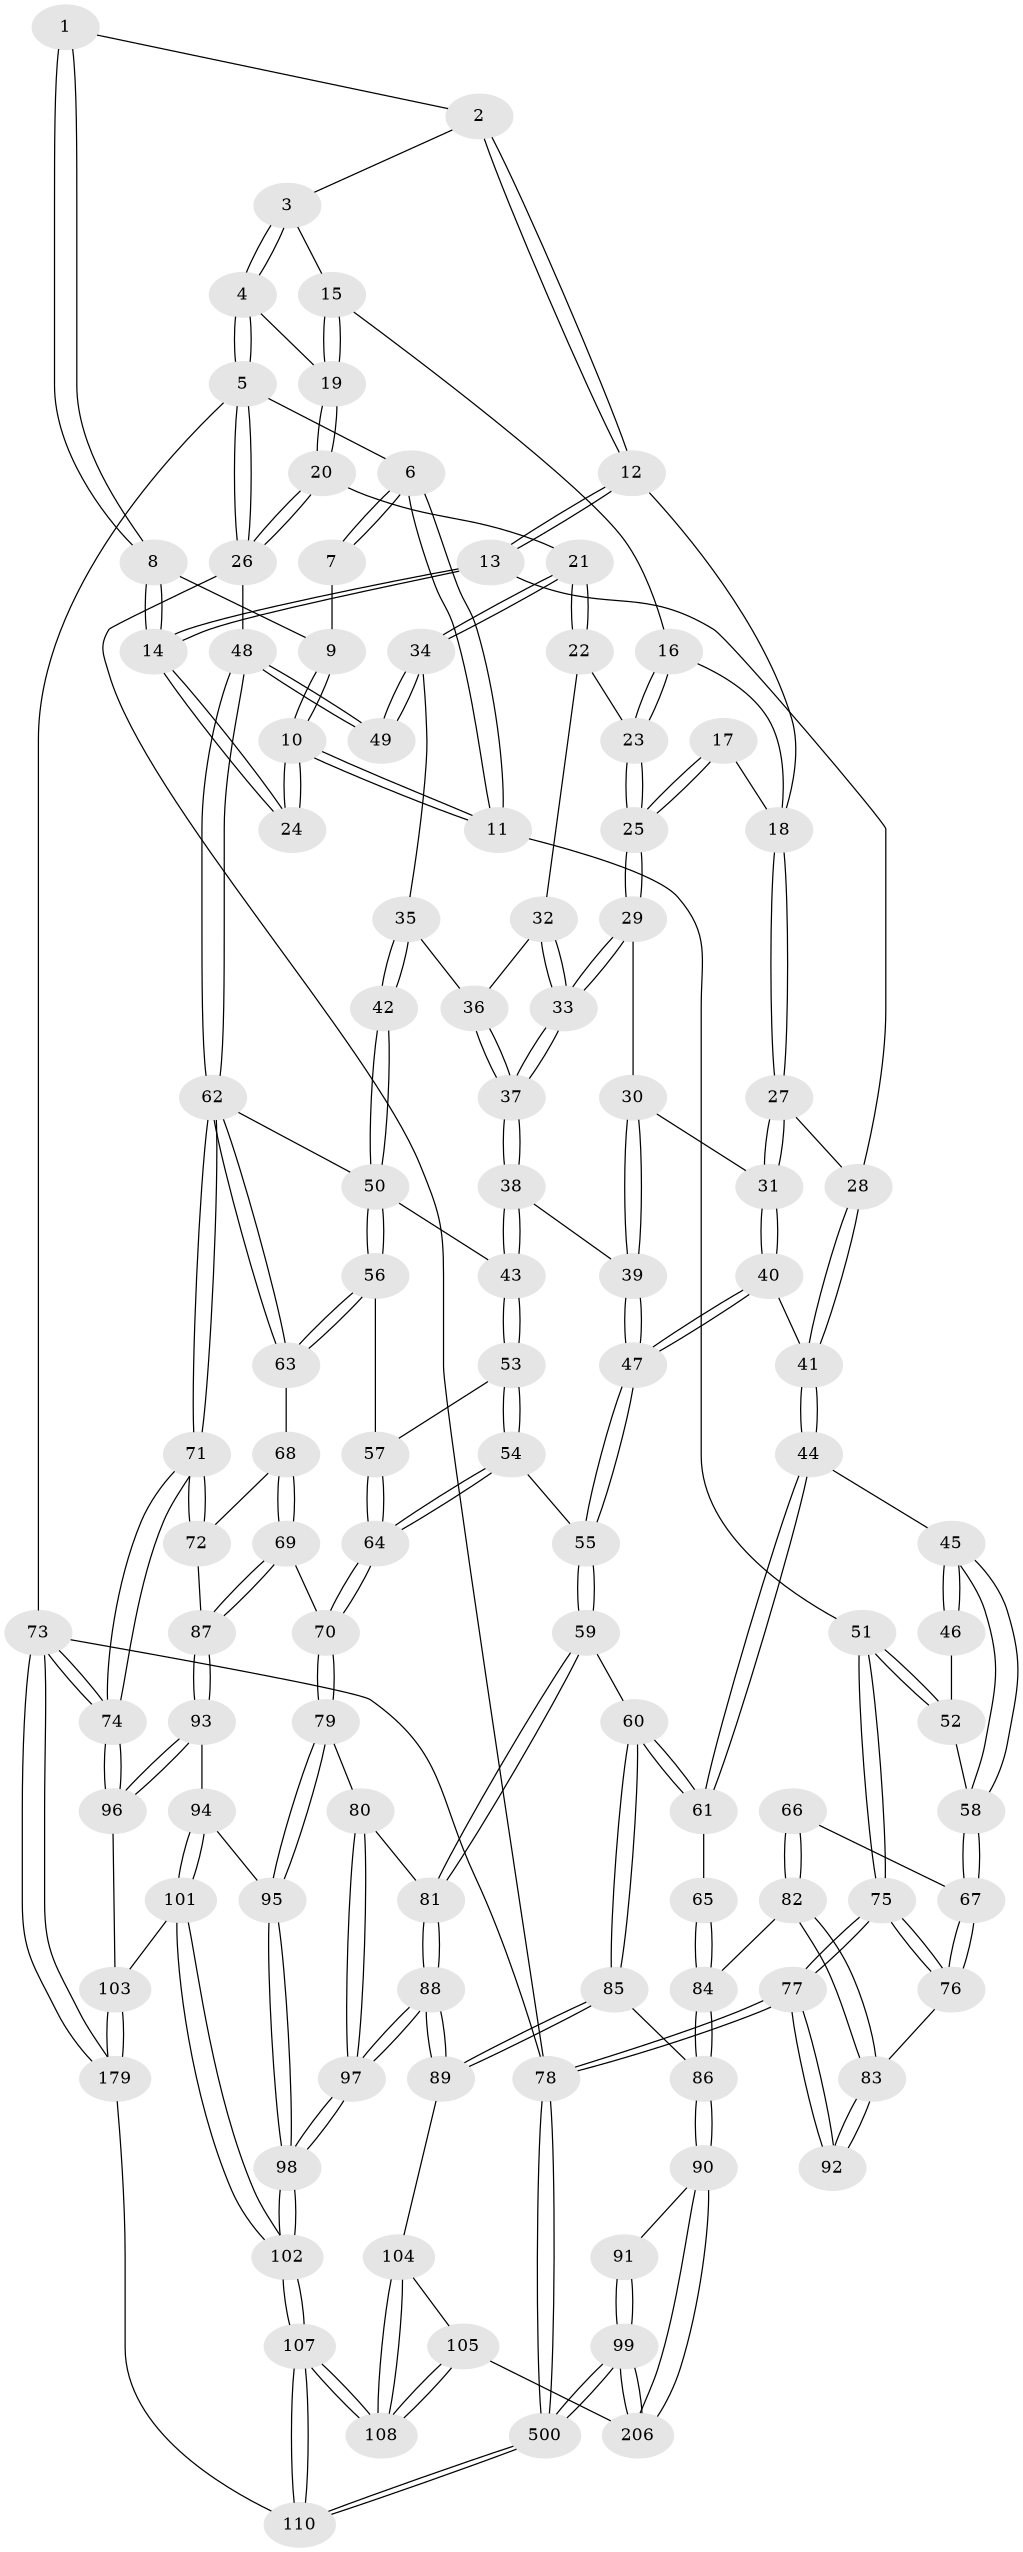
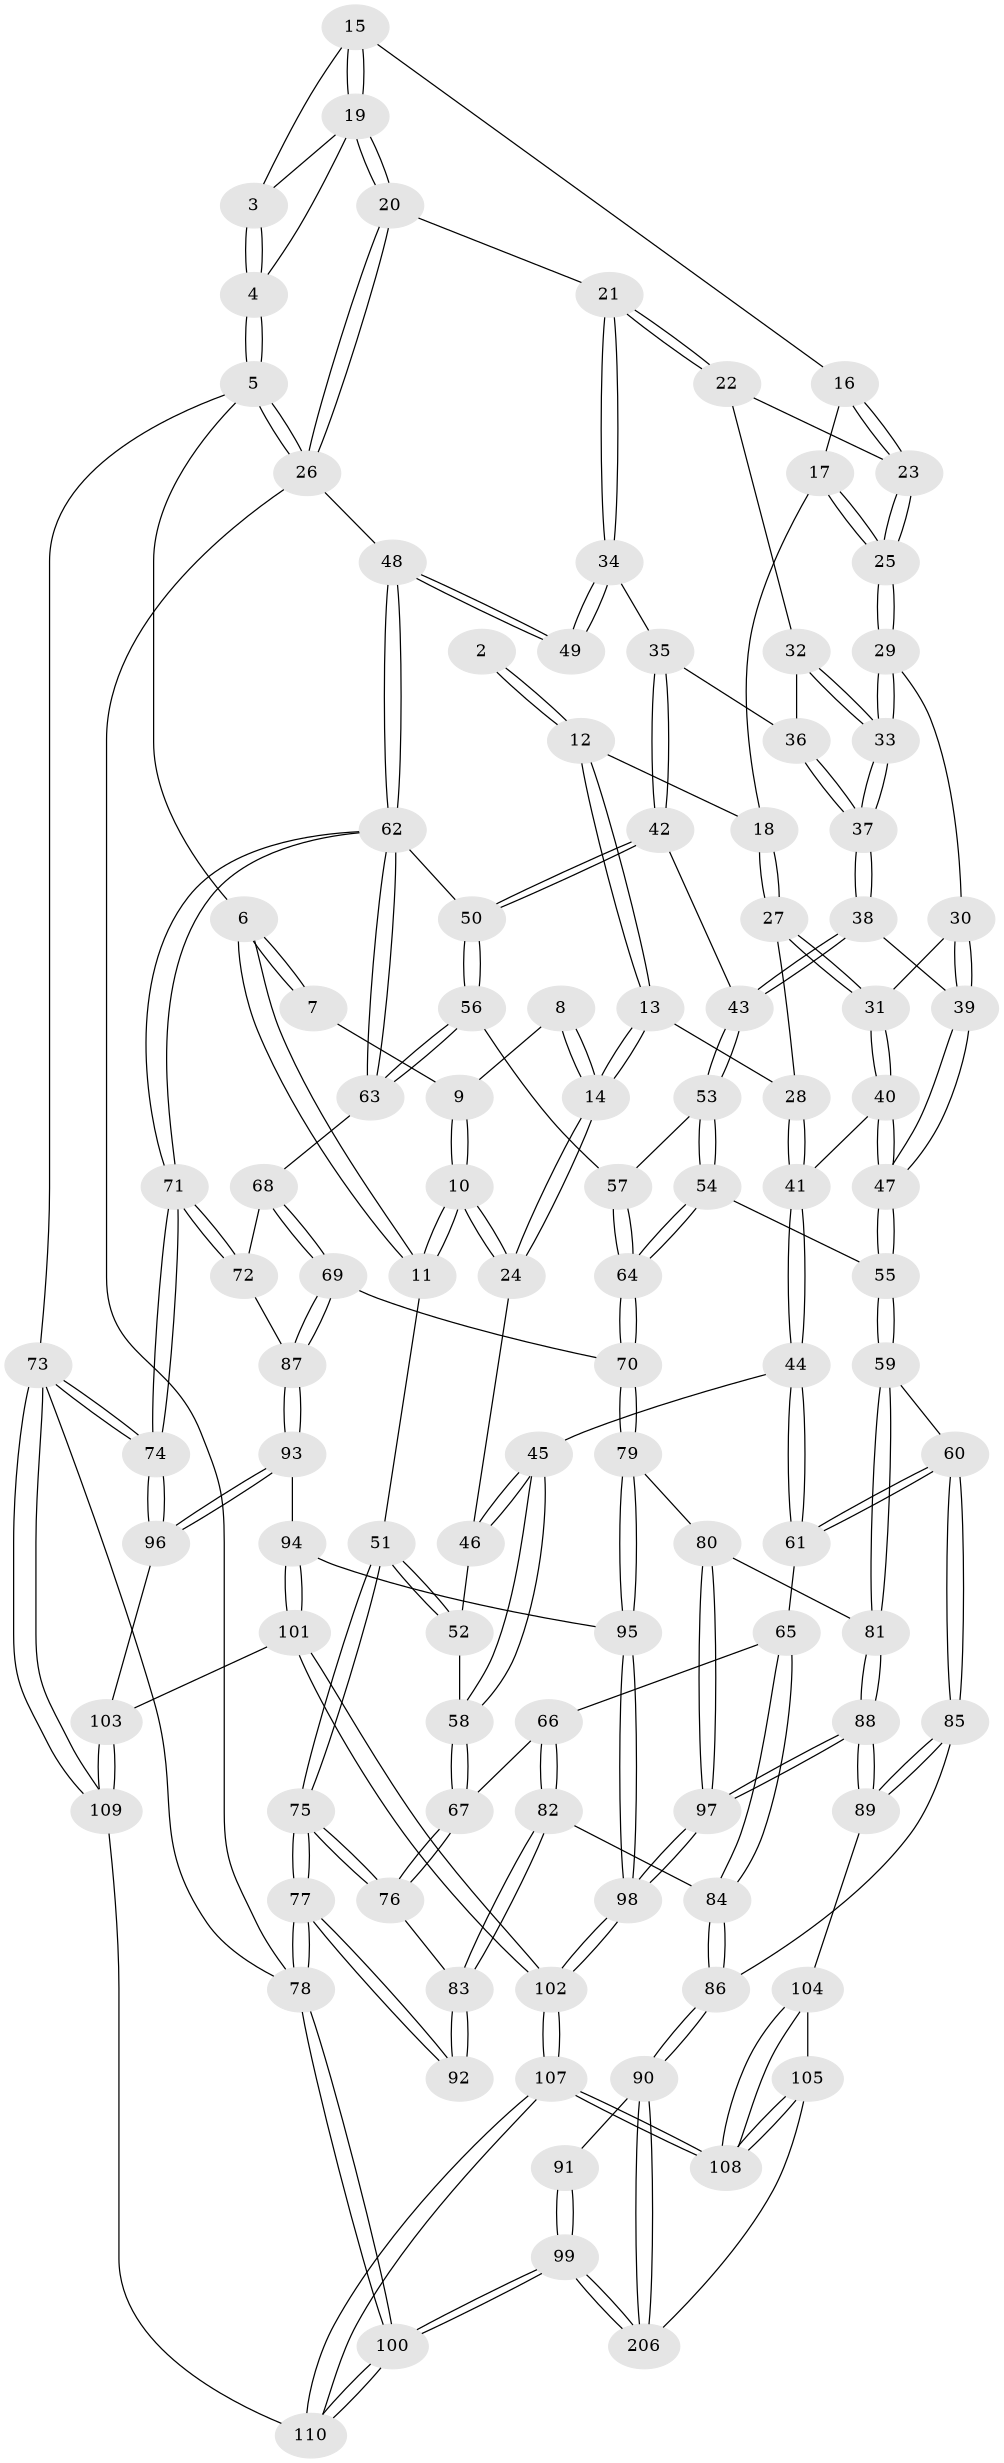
node "1": removed
edge "2" -- "3": now "19" -- "3"
edge "16" -- "18": now "16" -- "17"
edge "50" -- "43": now "42" -- "43"
edge "24" -- "46": added
edge "65" -- "66": added
node "179": label "179" -> "109"
node "500": label "500" -> "100"
